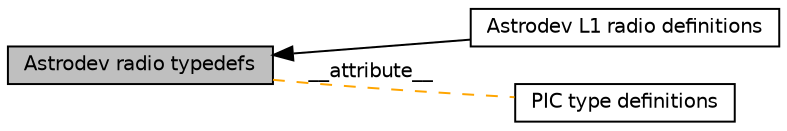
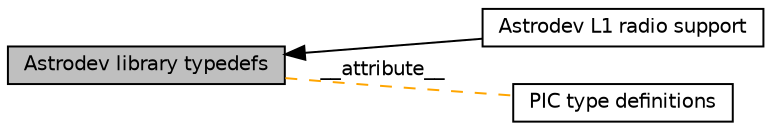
node "Astrodev L1 radio definitions": label "Astrodev L1 radio definitions" -> "Astrodev L1 radio support"
node "Astrodev radio typedefs": label "Astrodev radio typedefs" -> "Astrodev library typedefs"
